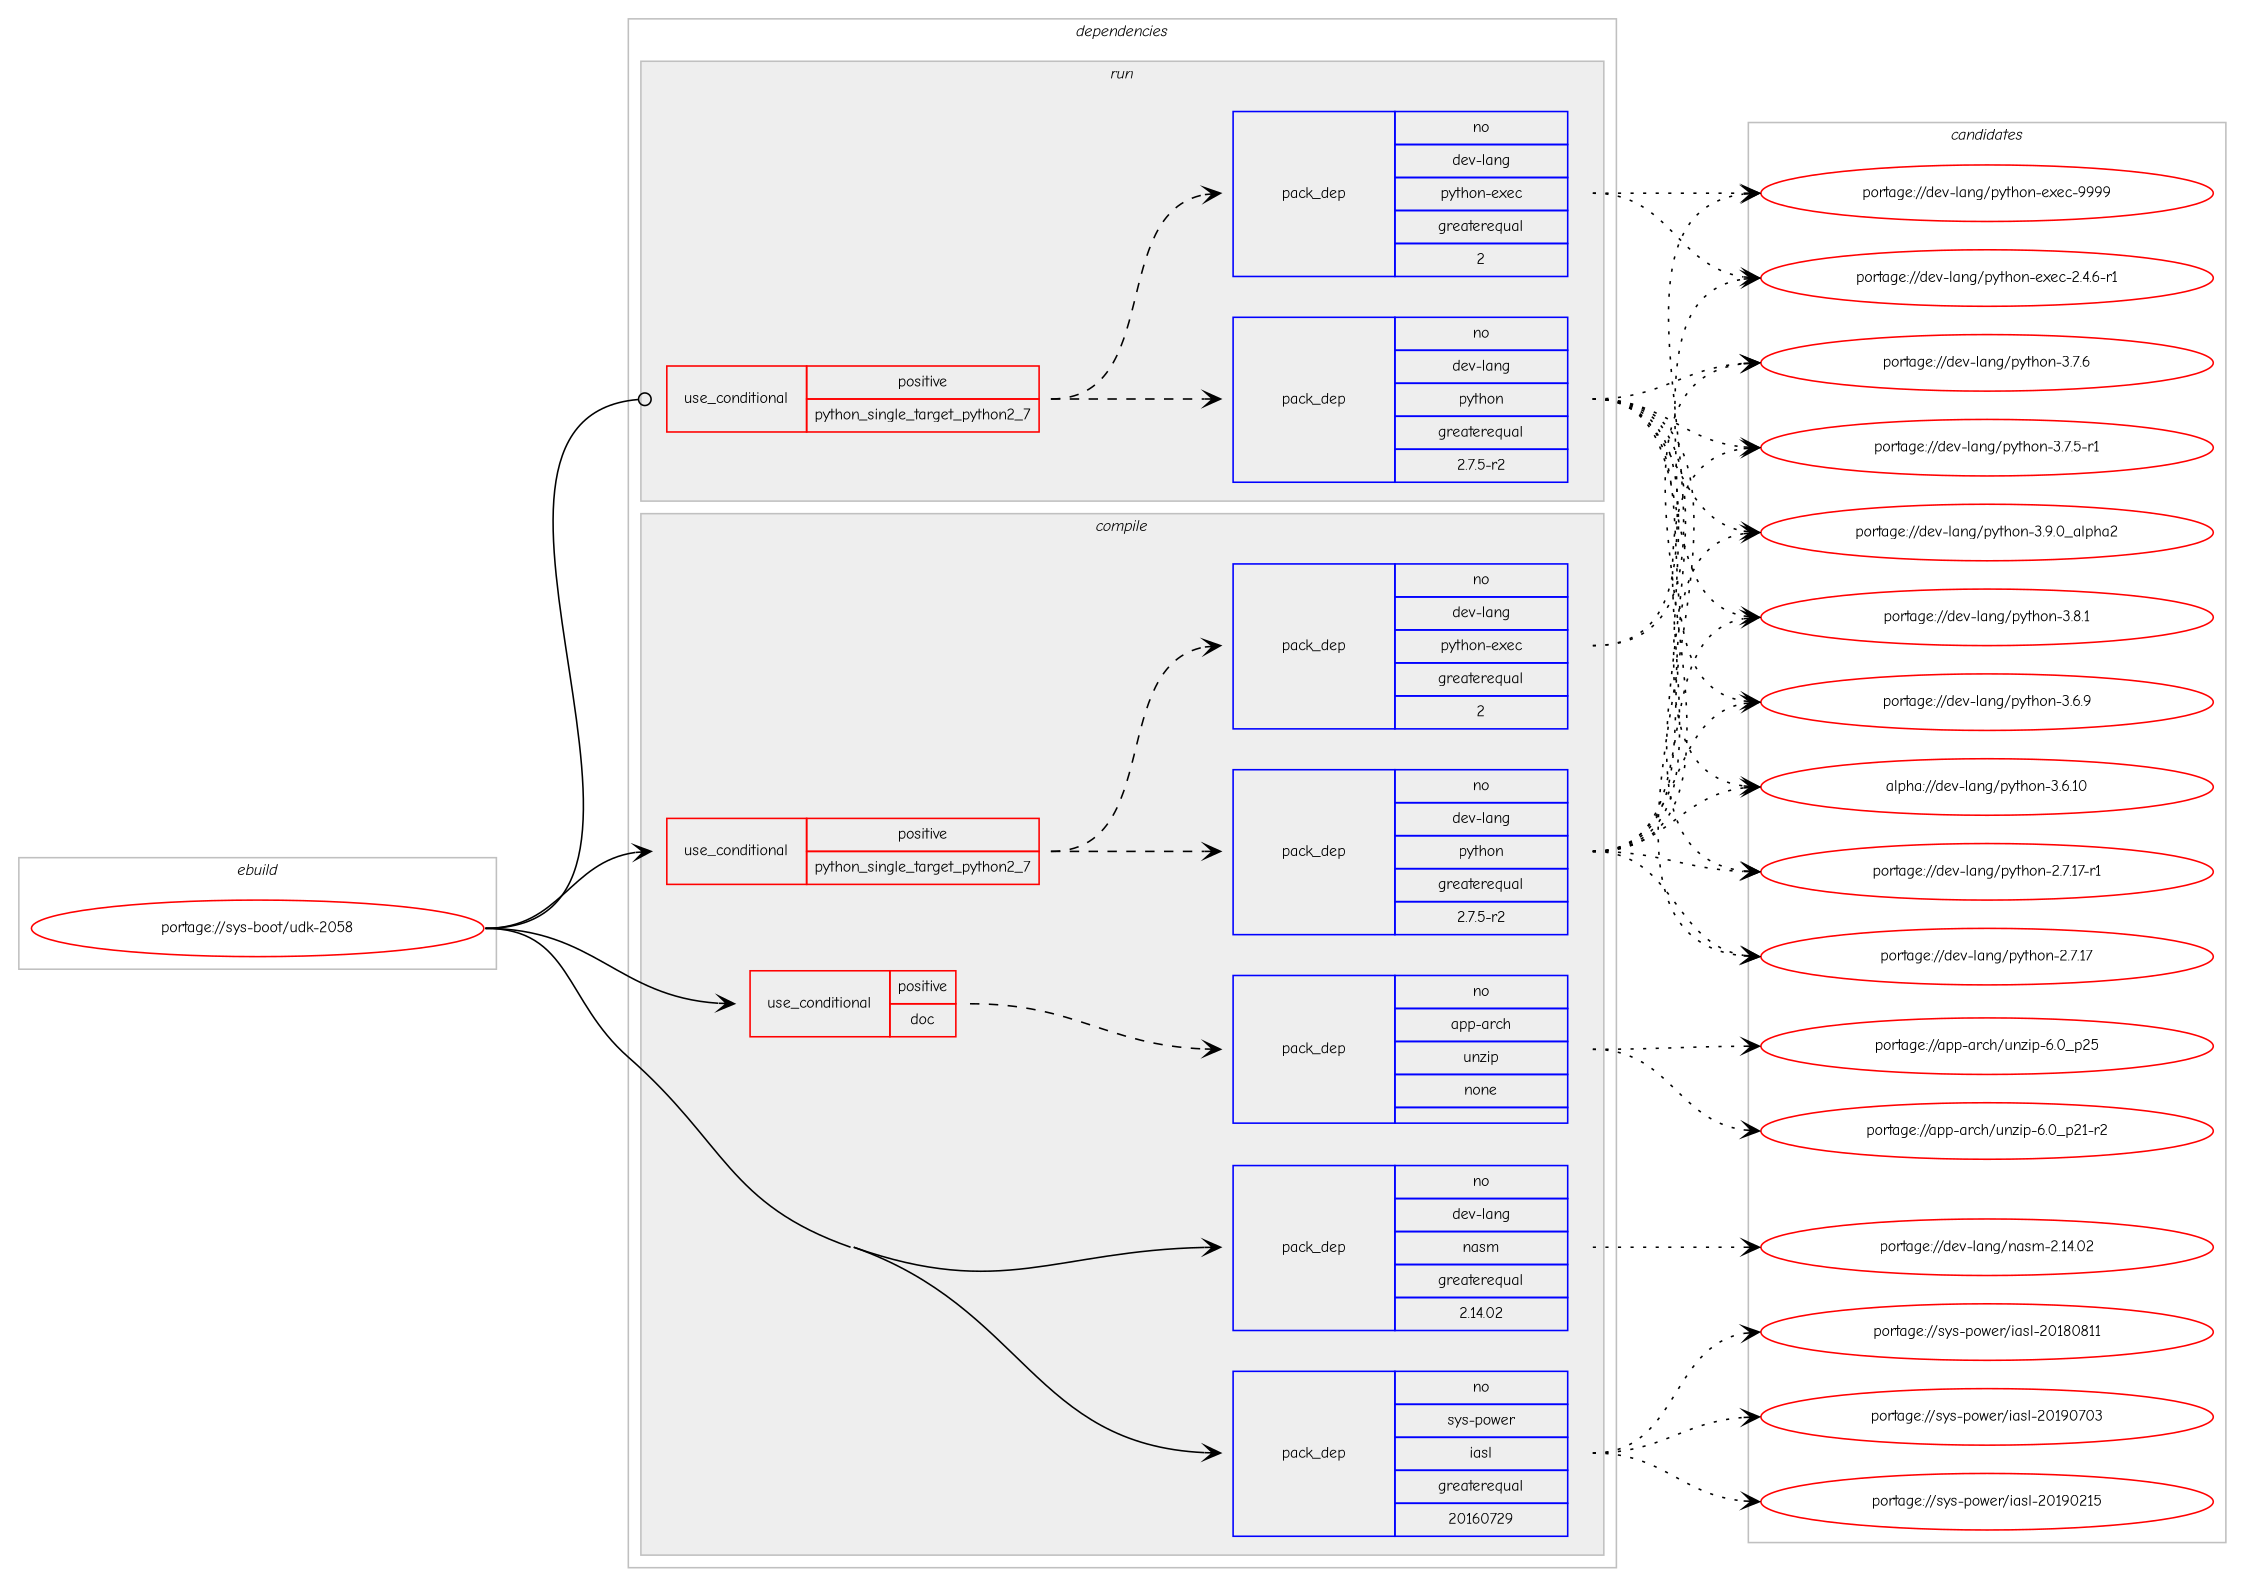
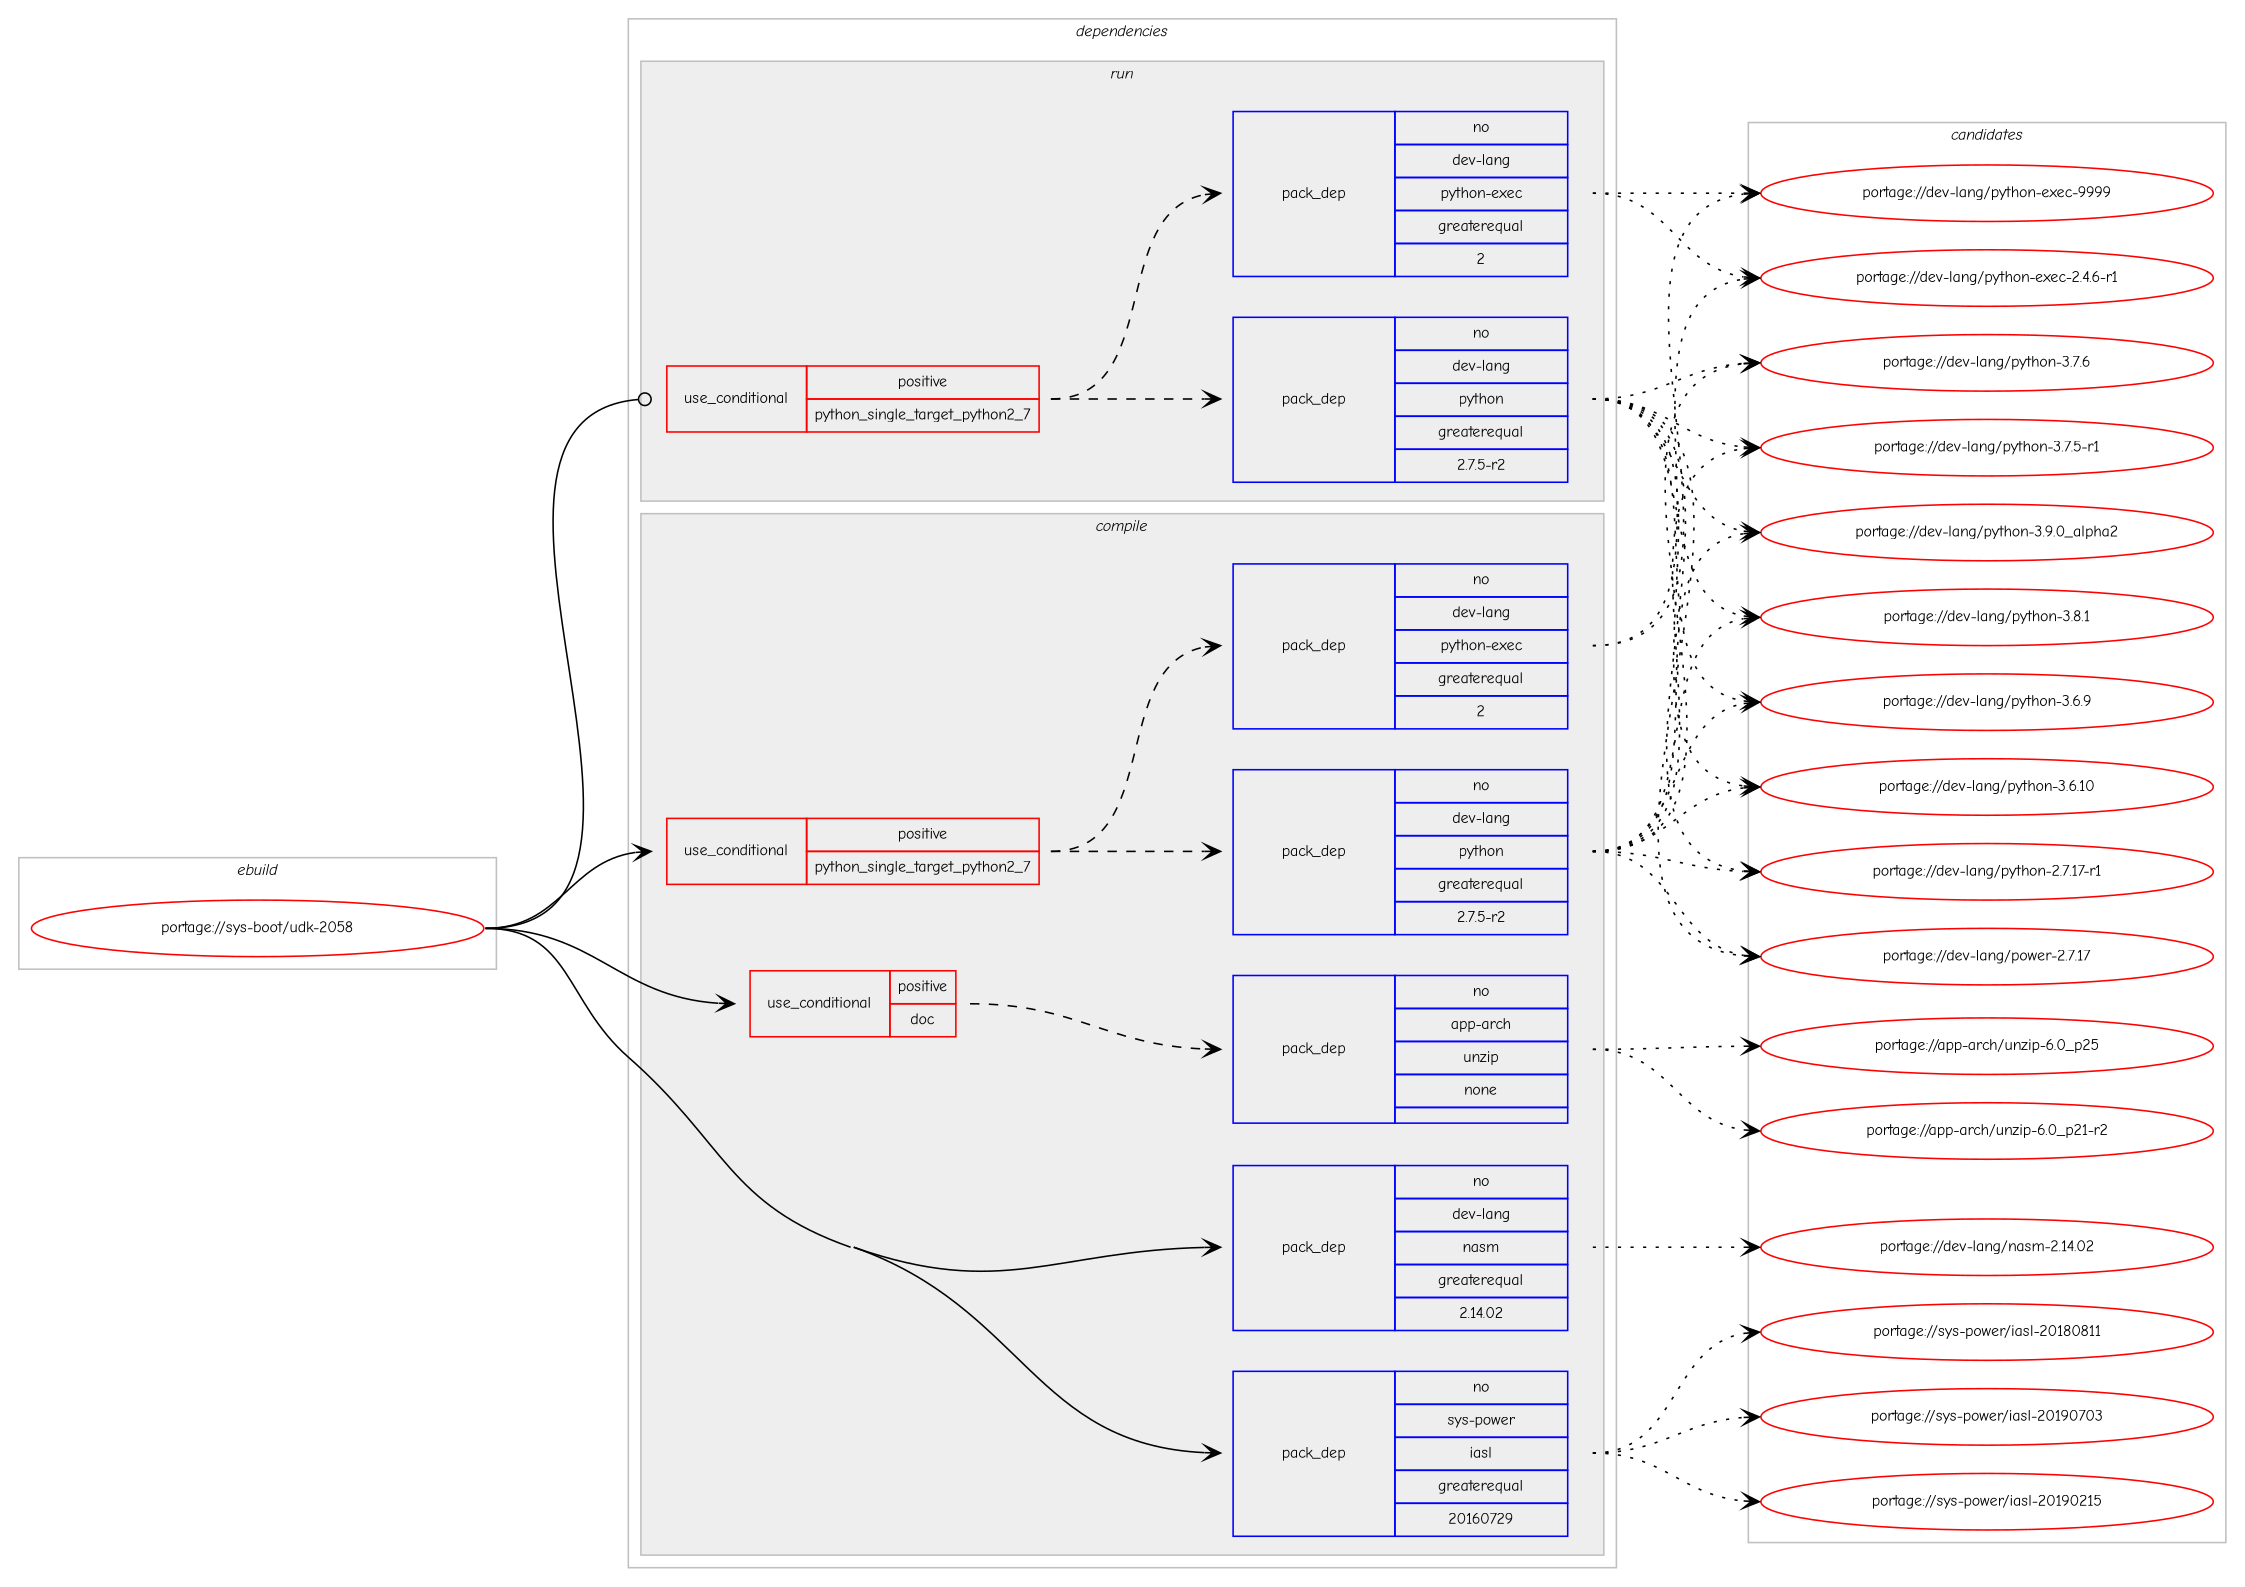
node "alpha://dev-lang/python-3.6.10": label "alpha://dev-lang/python-3.6.10" -> "portage://dev-lang/python-3.6.10"
node "portage://dev-lang/python-2.7.17": label "portage://dev-lang/python-2.7.17" -> "portage://dev-lang/power-2.7.17"
